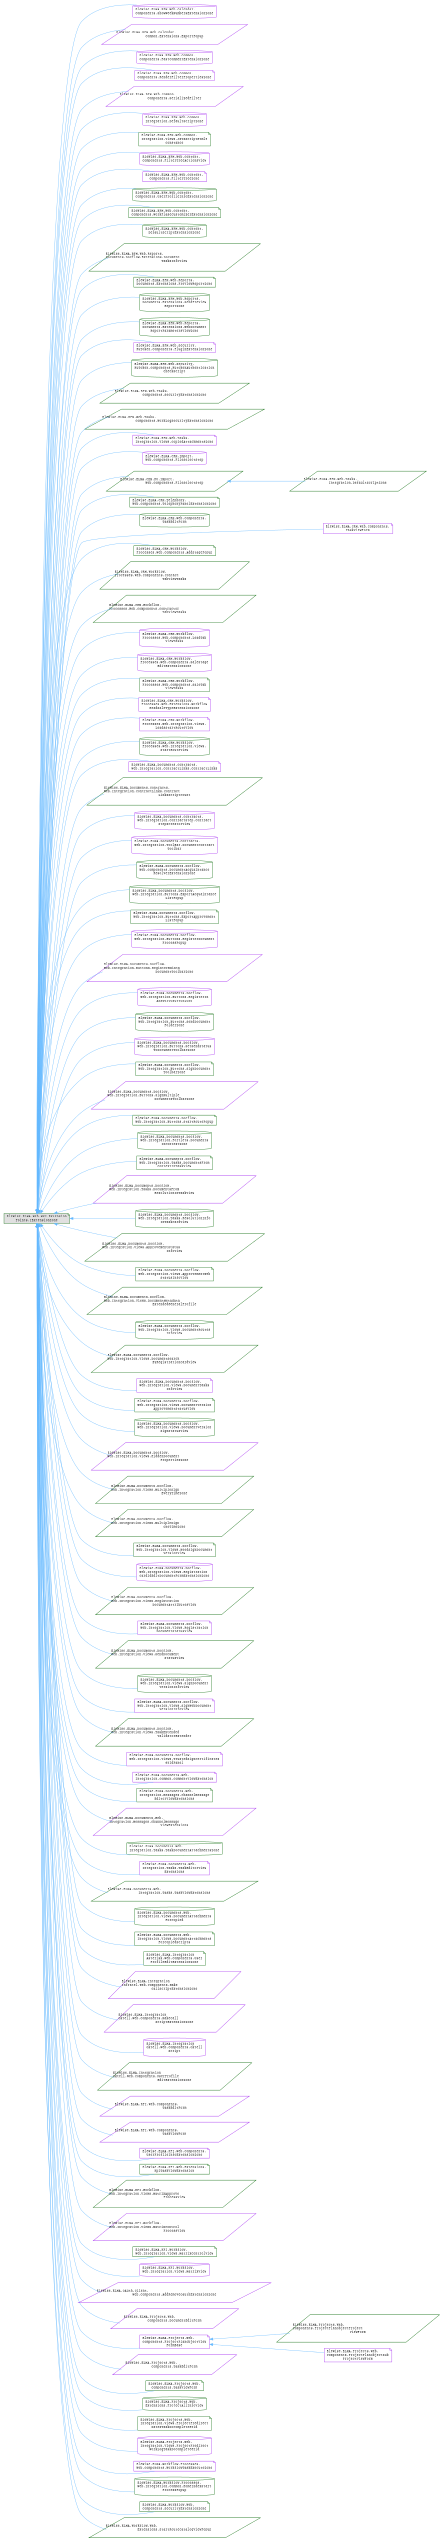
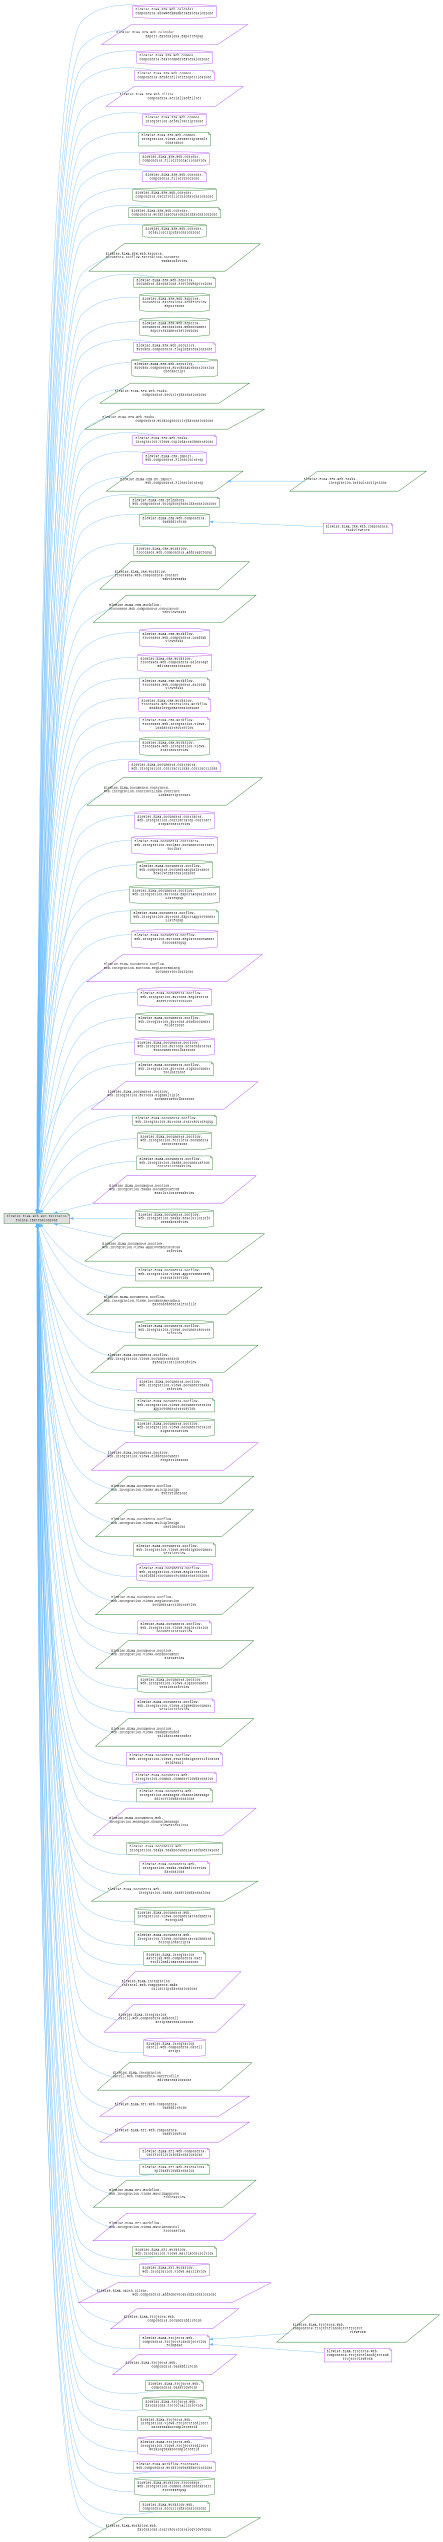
node "EleWise.ELMA.BPM.Web.Calendar. Common.Extensions.ExportPopup": label "EleWise.ELMA.BPM.Web.Calendar. Common.Extensions.ExportPopup" -> "EleWise.ELMA.BPM.Web.Calendar. Export.Extensions.ExportPopup"
node "EleWise.ELMA.BPM.Web.Common. Components.SerializedFilter": label "EleWise.ELMA.BPM.Web.Common. Components.SerializedFilter" -> "EleWise.ELMA.BPM.Web.Client. Components.SerializedFilter"
edge "EleWise.ELMA.CRM.Web.Components. TaskViewForm" -> "EleWise.ELMA.Web.Mvc.Extension Points.IExtensionZone": now "EleWise.ELMA.CRM.Web.Components. TaskViewForm" -> "EleWise.ELMA.CRM.Web.Components. TaskEditForm"
